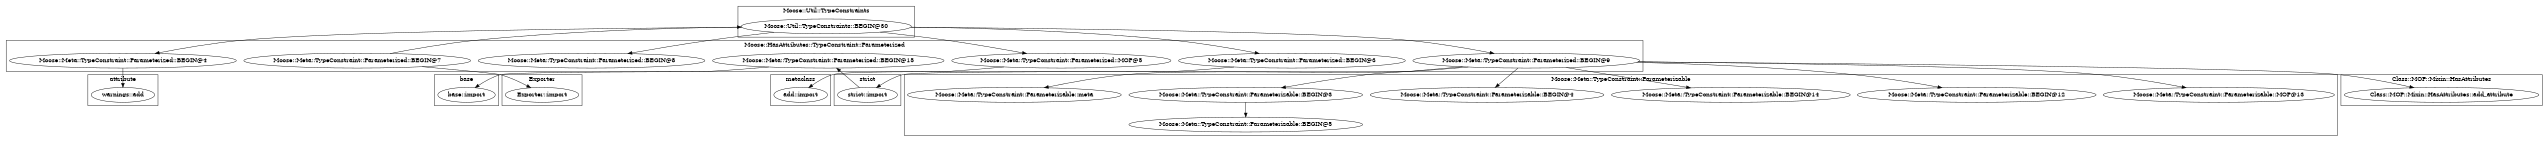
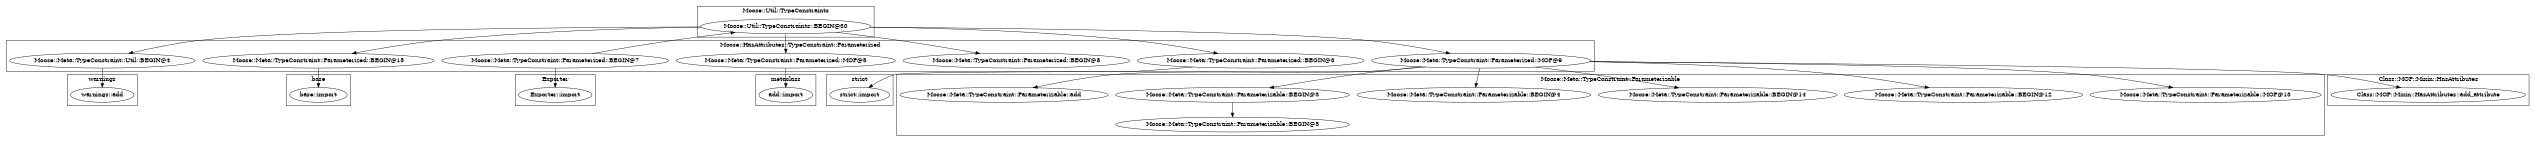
node "Moose::Meta::TypeConstraint::Parameterized::BEGIN@4": label "Moose::Meta::TypeConstraint::Parameterized::BEGIN@4" -> "Moose::Meta::TypeConstraint::Util::BEGIN@4"
node "Moose::Meta::TypeConstraint::Parameterized::BEGIN@9": label "Moose::Meta::TypeConstraint::Parameterized::BEGIN@9" -> "Moose::Meta::TypeConstraint::Parameterized::MOP@9"
cluster "attribute": label "attribute" -> "warnings"
edge "strict::import" -> "Moose::Meta::TypeConstraint::Parameterized::BEGIN@15": now "Moose::Util::TypeConstraints::BEGIN@30" -> "Moose::Meta::TypeConstraint::Parameterized::BEGIN@15"
node "Moose::Meta::TypeConstraint::Parameterizable::meta": label "Moose::Meta::TypeConstraint::Parameterizable::meta" -> "Moose::Meta::TypeConstraint::Parameterizable::add"
